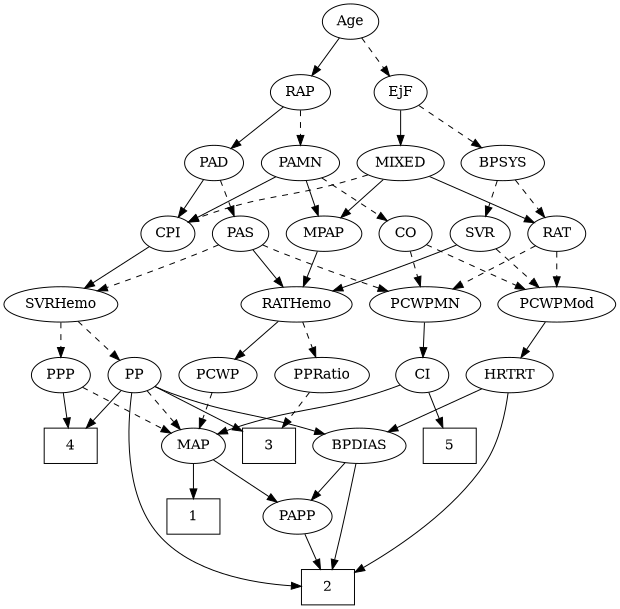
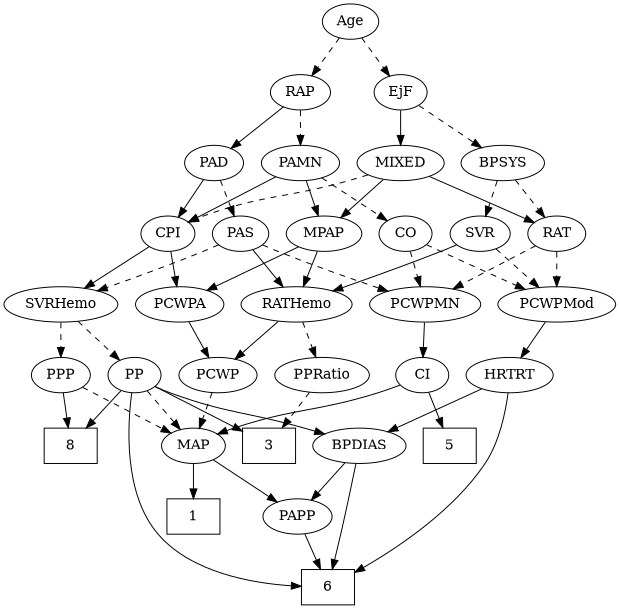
edge "Age" -> "RAP": style solid -> dashed
node "PCWPA": added
node "4": label "4" -> "8"
node "2": label "2" -> "6"
